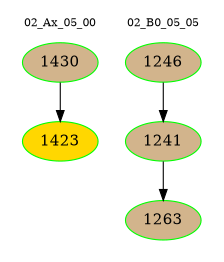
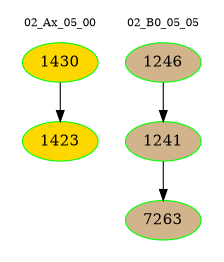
node "1430": fillcolor tan -> gold
node "1263": label "1263" -> "7263"
